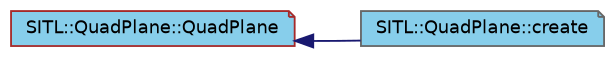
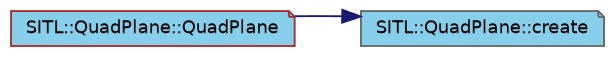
edge "SITL::QuadPlane::create" -> "SITL::QuadPlane::QuadPlane": reversed
